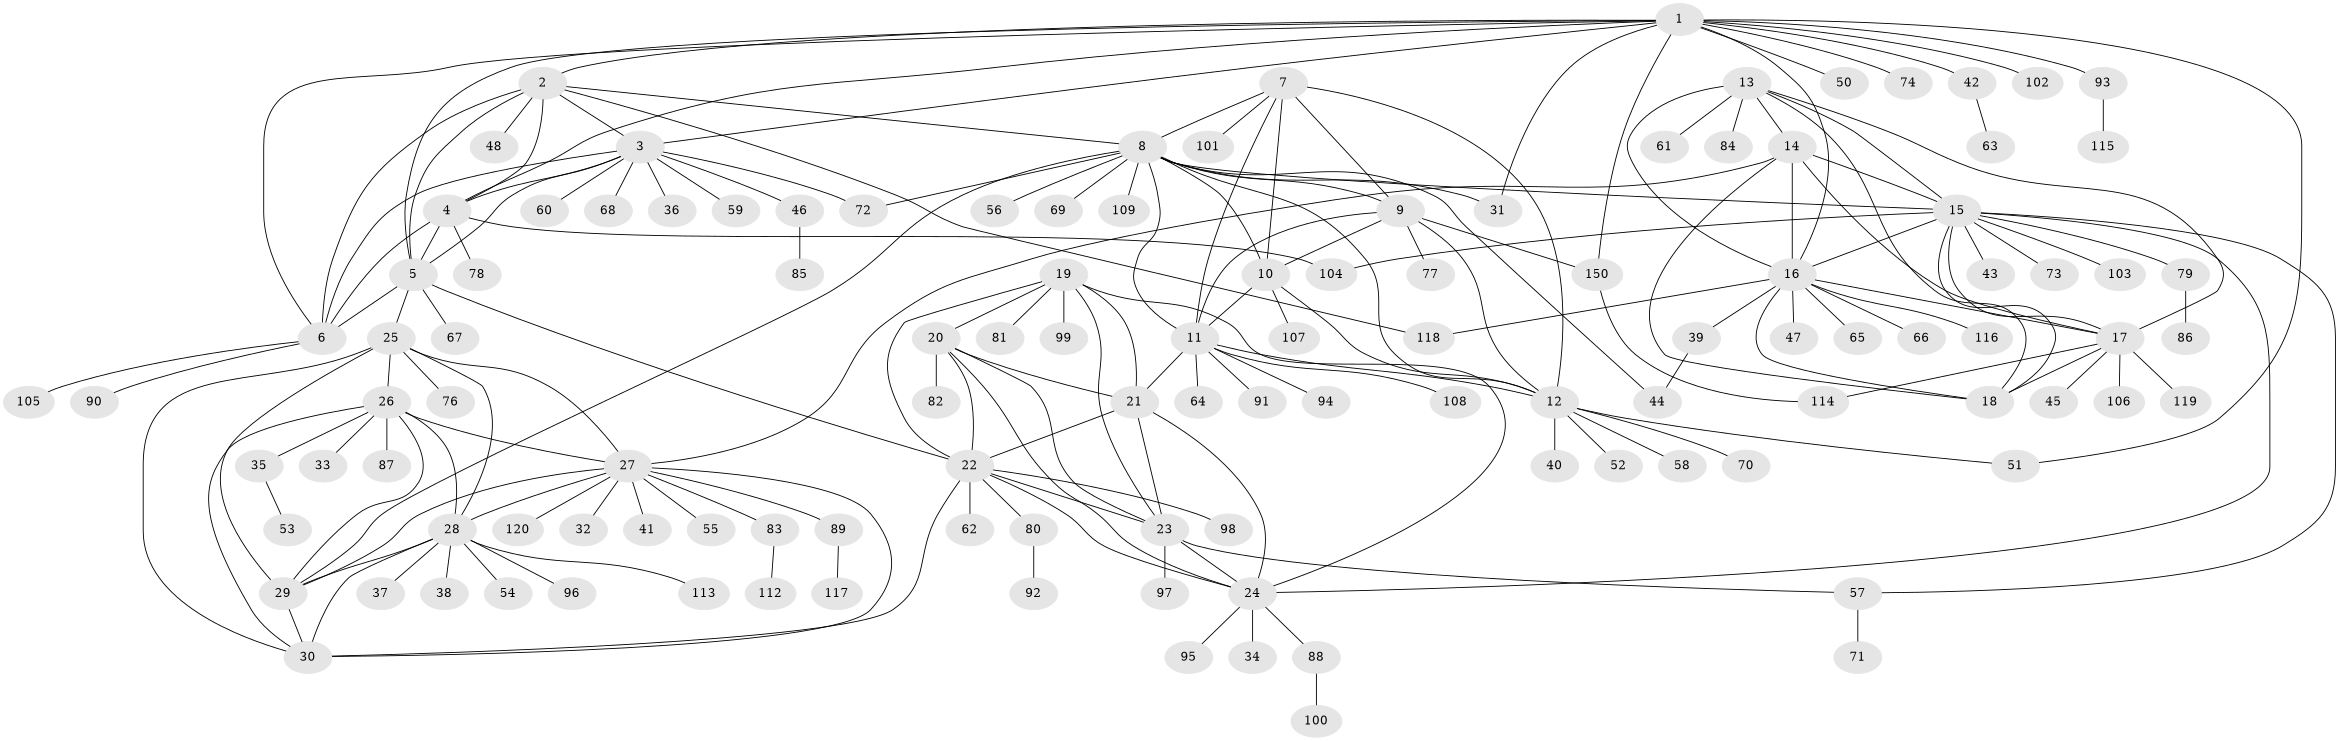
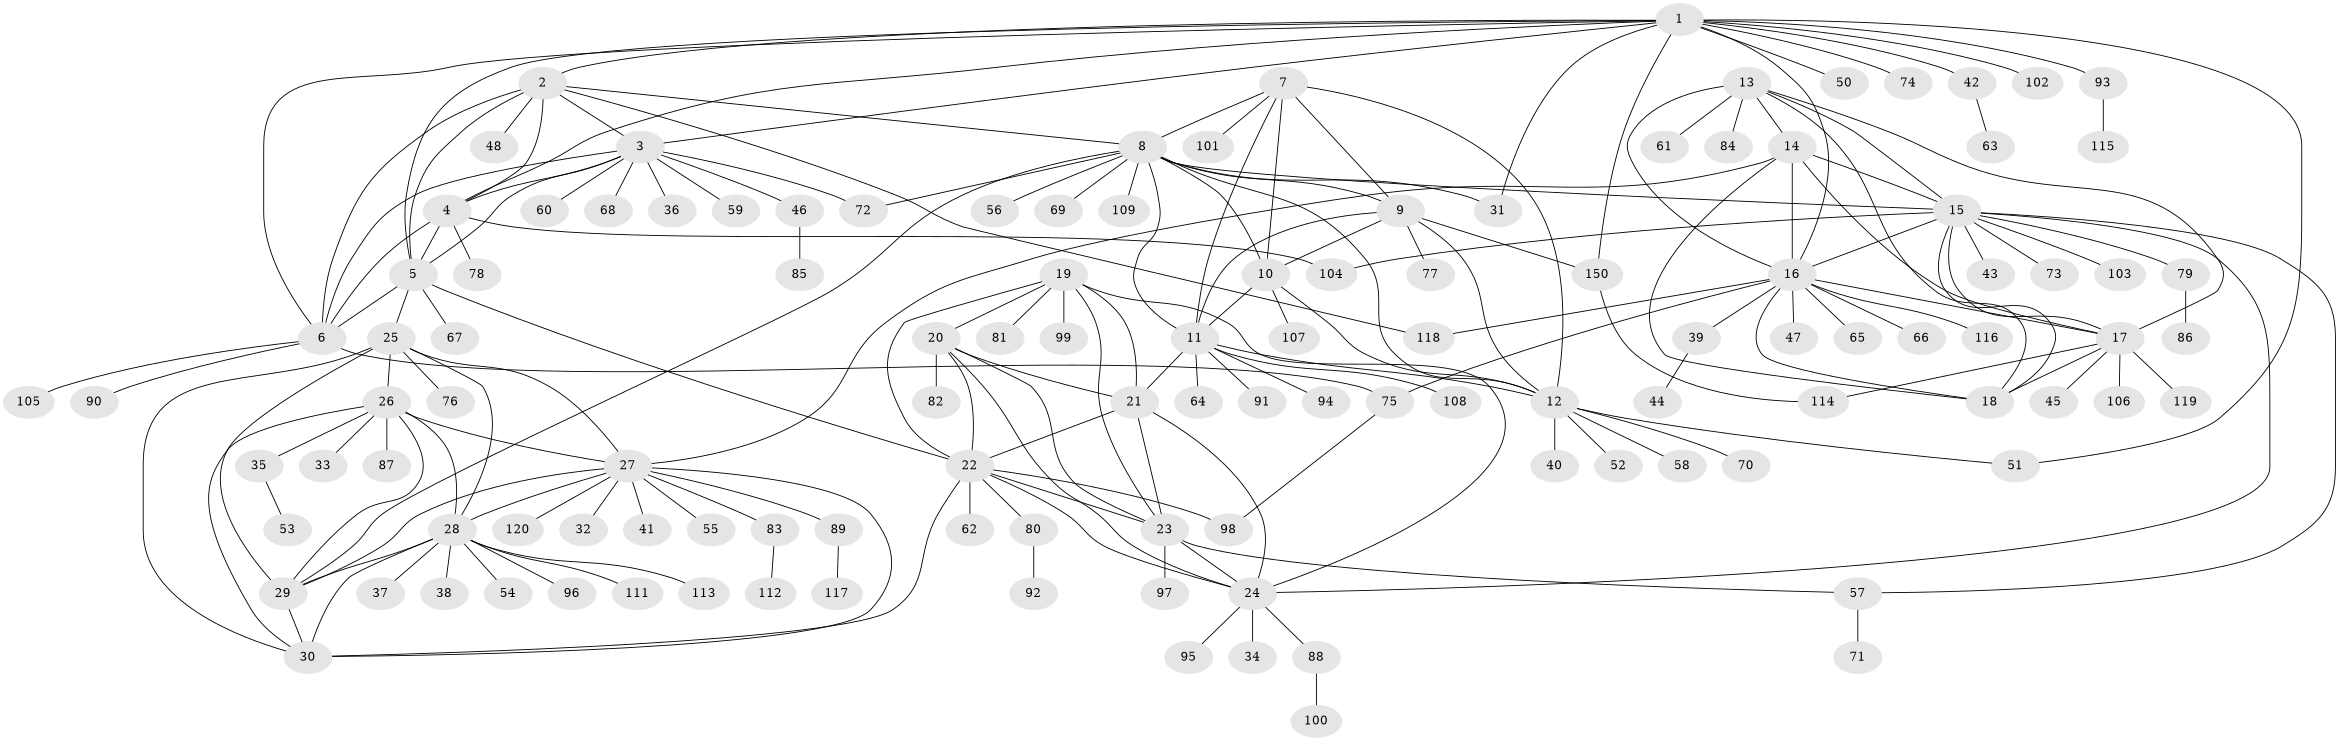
edge "8" -- "44": removed
node "75": added
node "111": added
